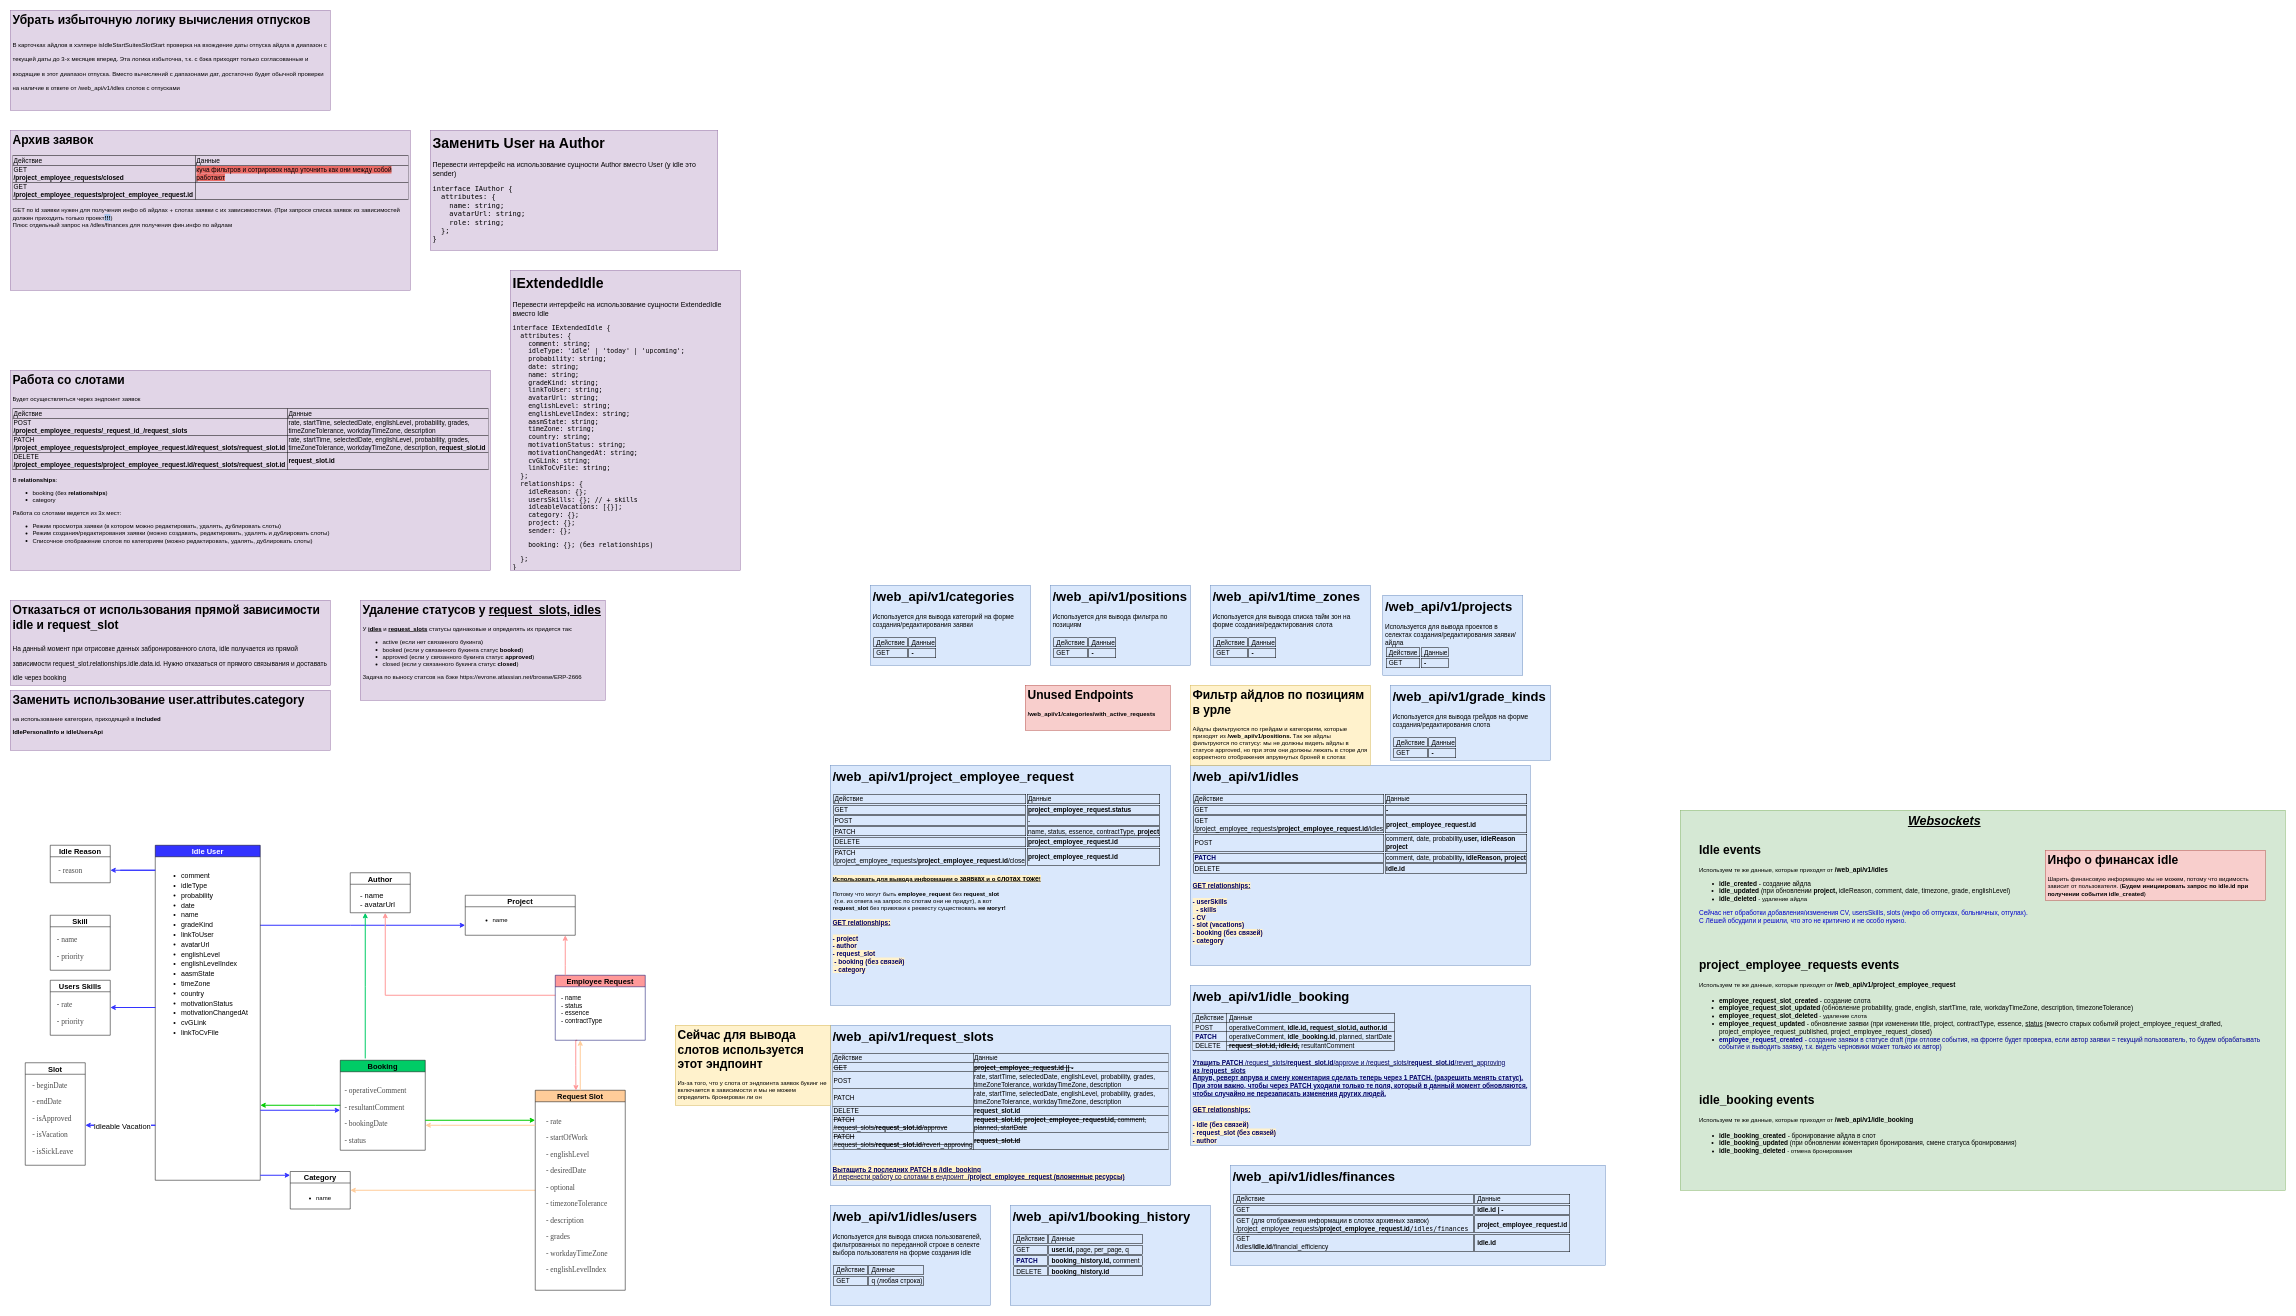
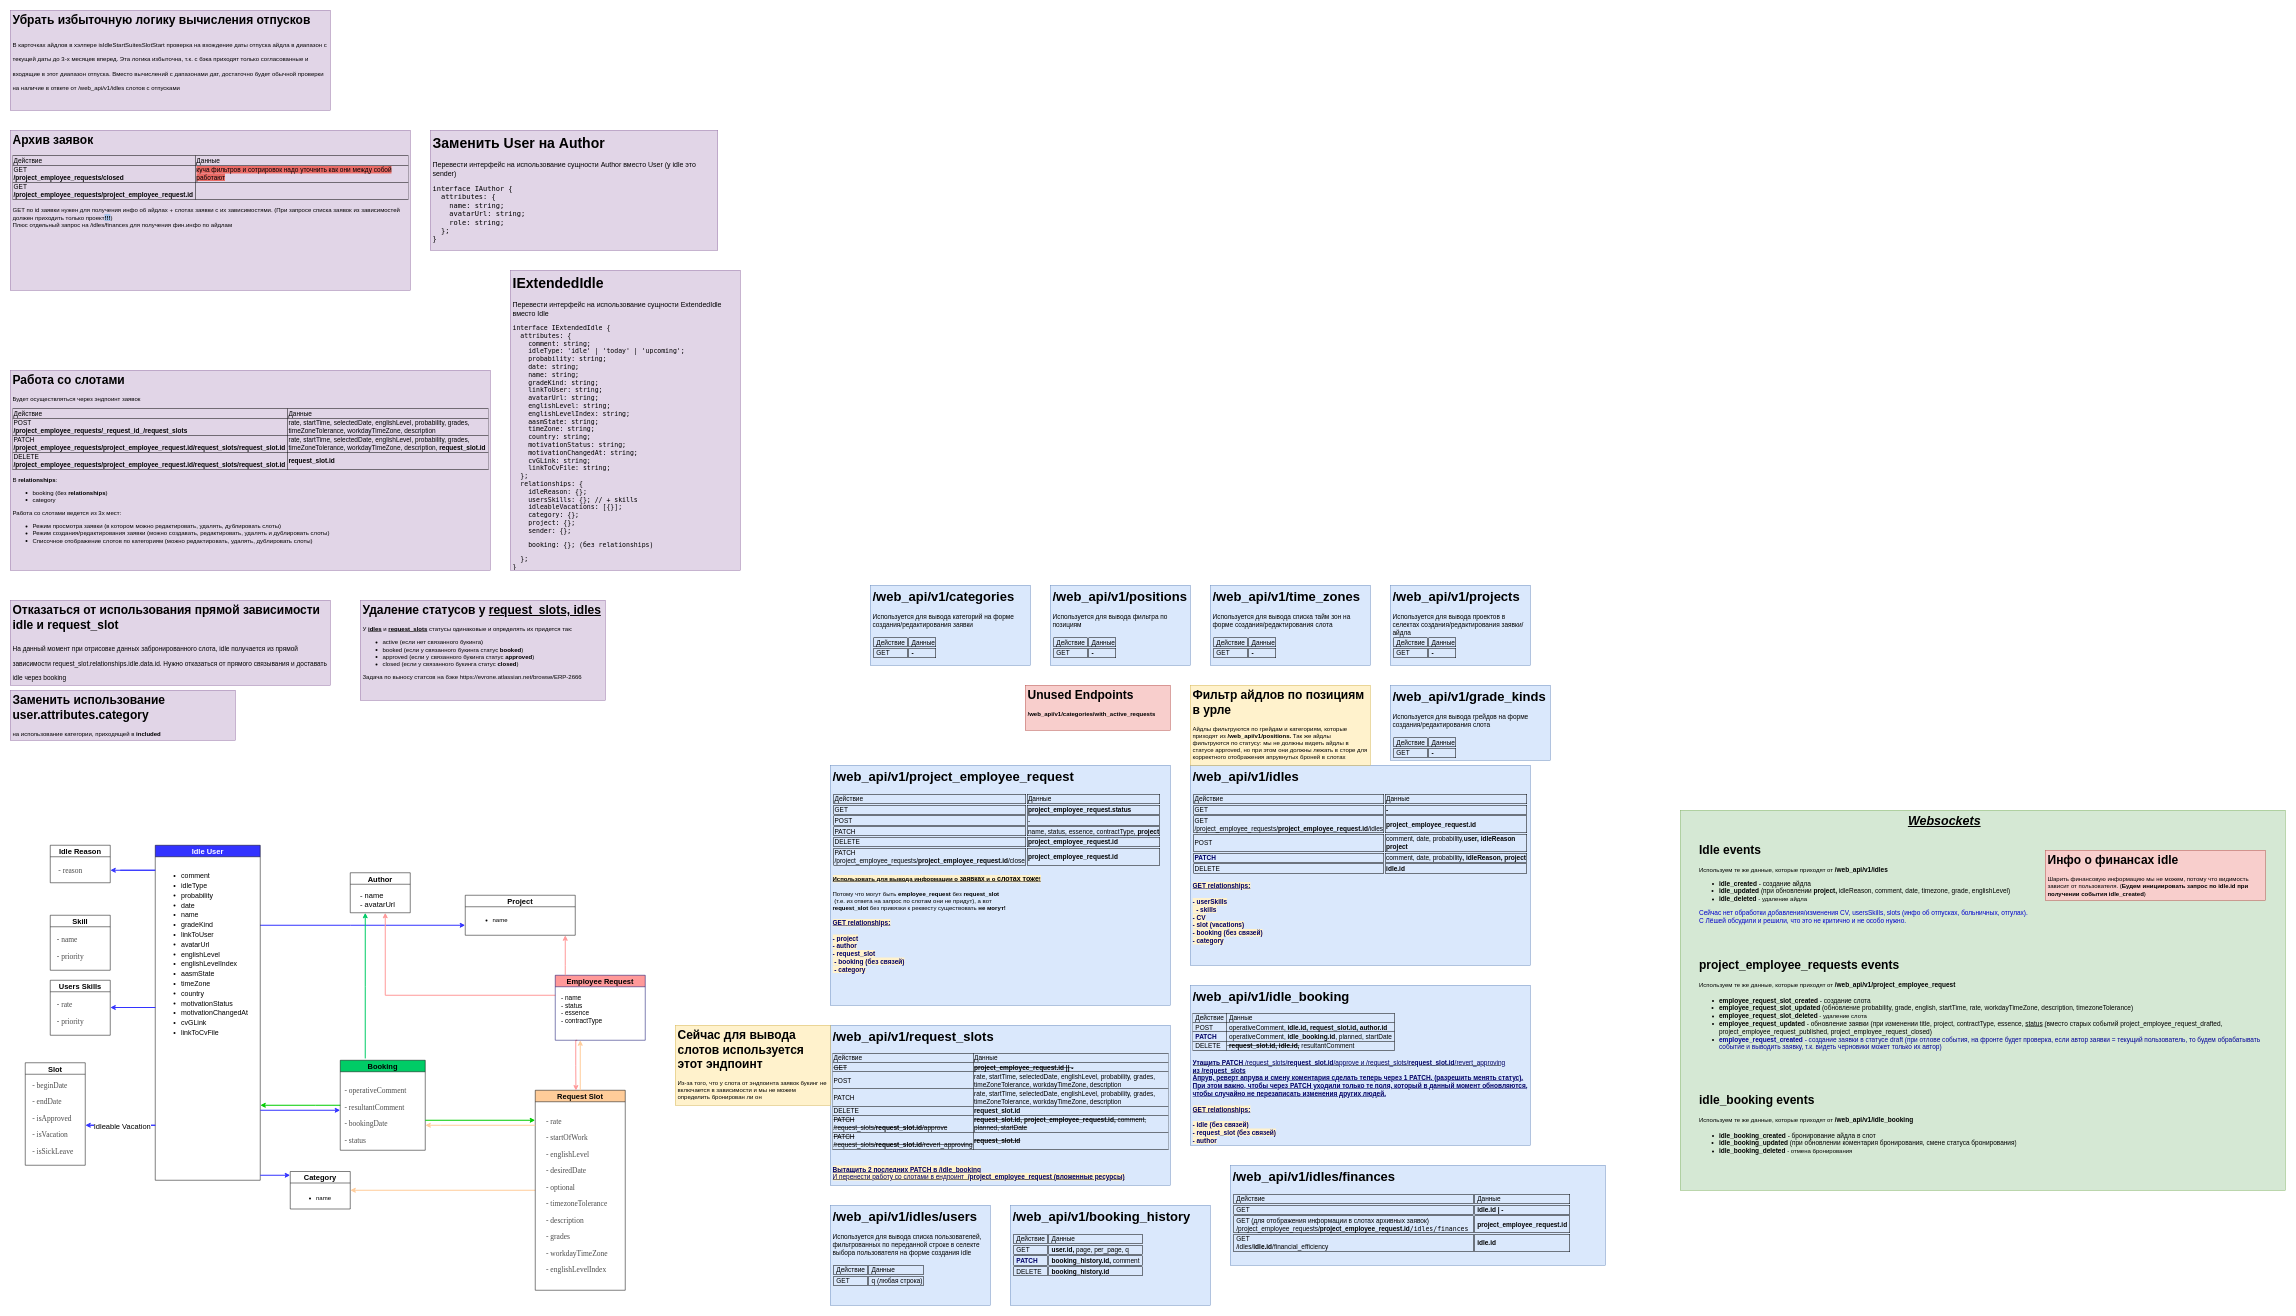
node "/web_api/v1/projects Используется для вывода проектов в селектах создания/редактирования заявки/айдла Действие Данные GET -": moved (1453, 635) -> (1460, 625)
node "Заменить использование user.attributes.categoryна использование категории, приходящей в included IdlePersonalInfo и idleUsersApi": size 320x60 -> 225x50
